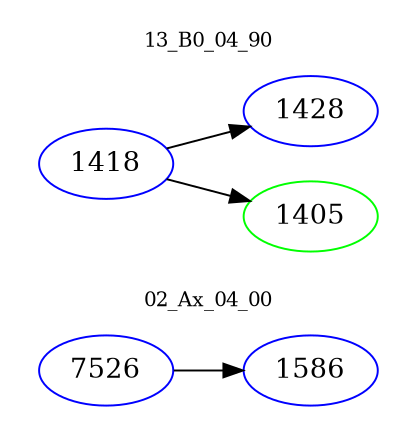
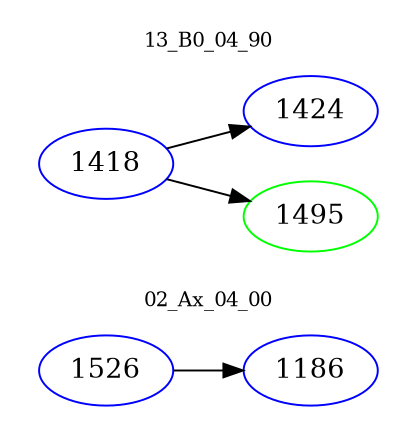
node "1428": label "1428" -> "1424"
node "1405": label "1405" -> "1495"
node "7526": label "7526" -> "1526"
node "1586": label "1586" -> "1186"
